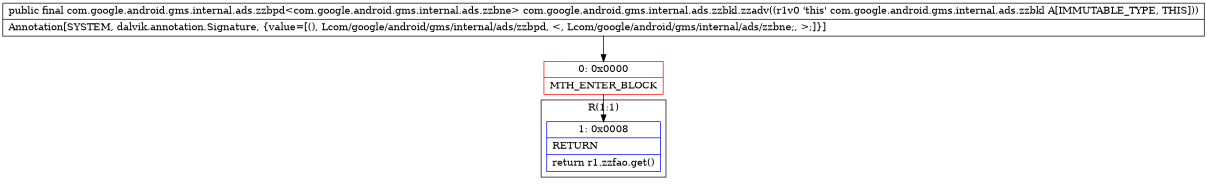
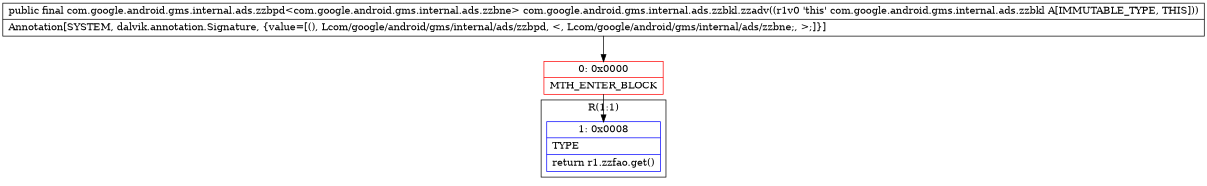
node "1: 0x0008": text "RETURN" -> "TYPE"
